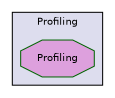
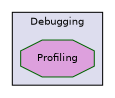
cluster "Profiling": label "Profiling" -> "Debugging"
